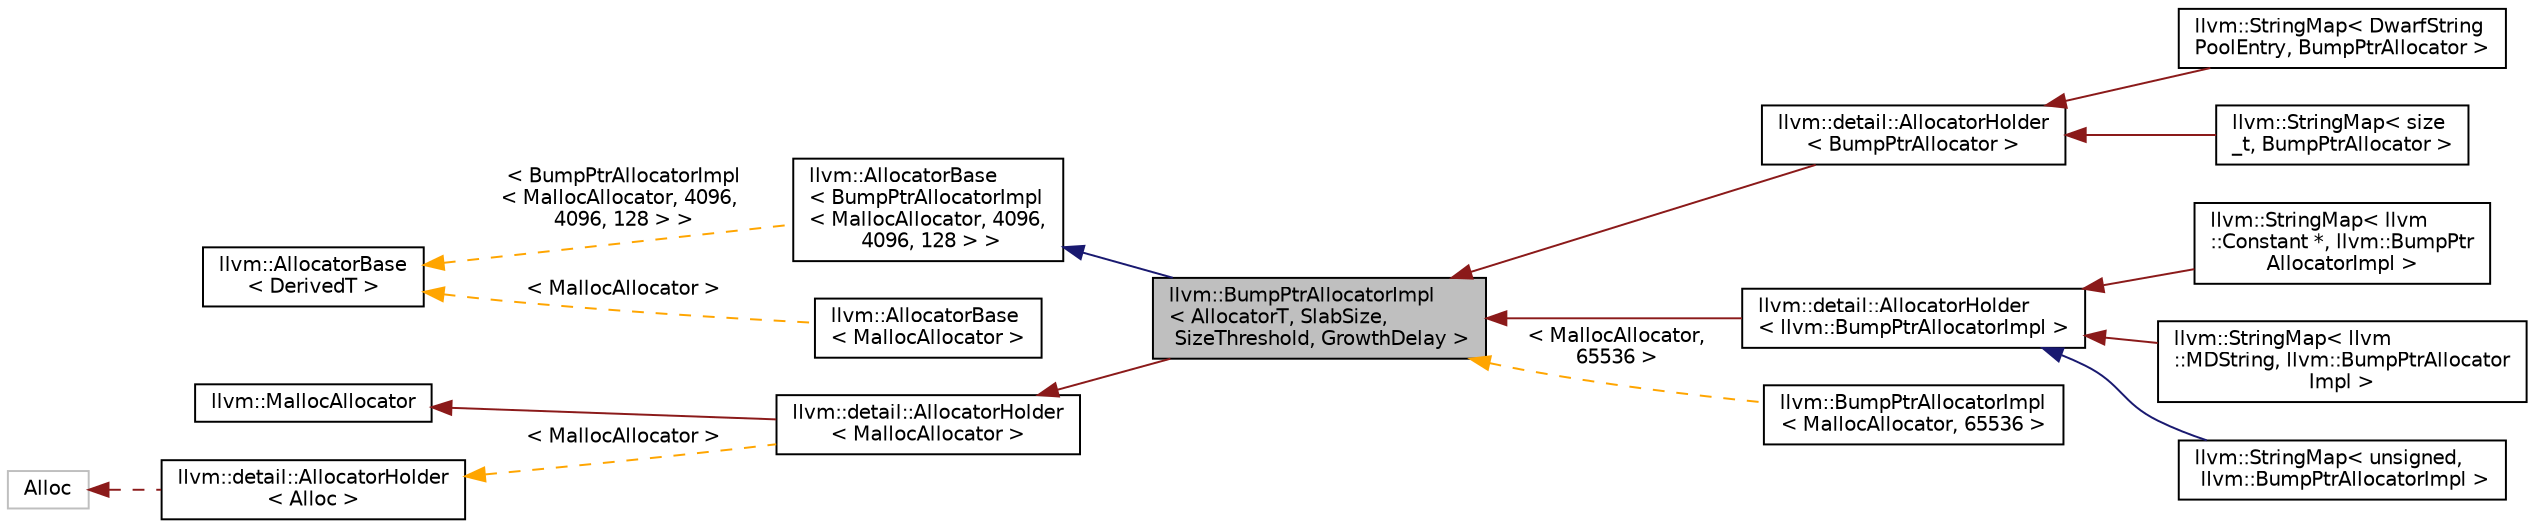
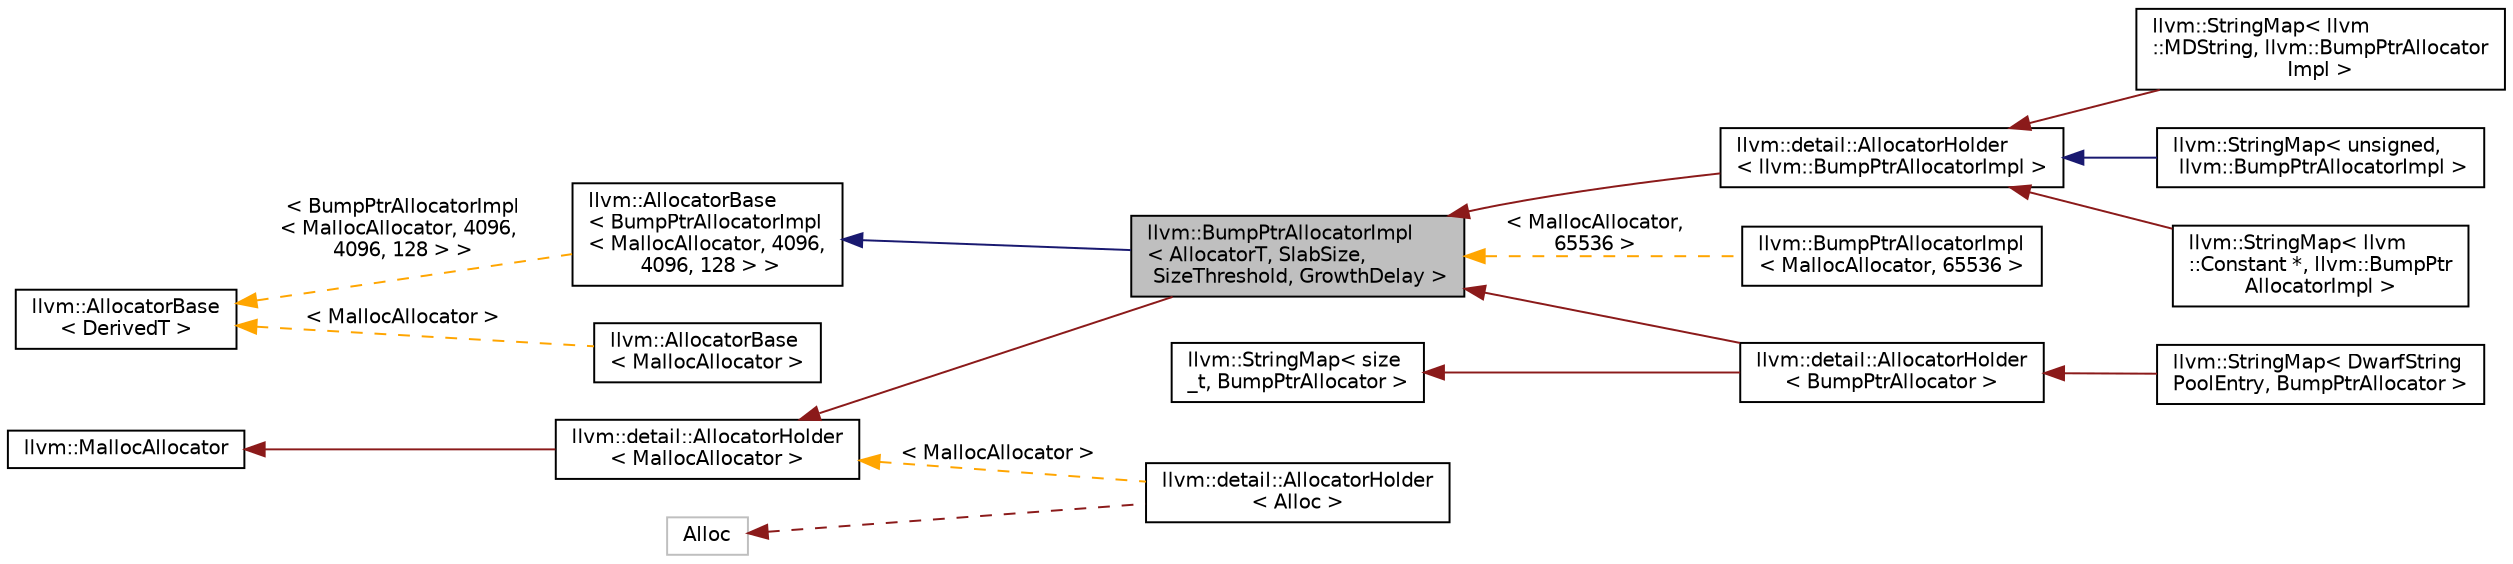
edge "llvm::StringMap< size _t, BumpPtrAllocator >" -> "llvm::detail::AllocatorHolder < BumpPtrAllocator >": reversed
edge "llvm::detail::AllocatorHolder < MallocAllocator >" -> "llvm::detail::AllocatorHolder < Alloc >": reversed
